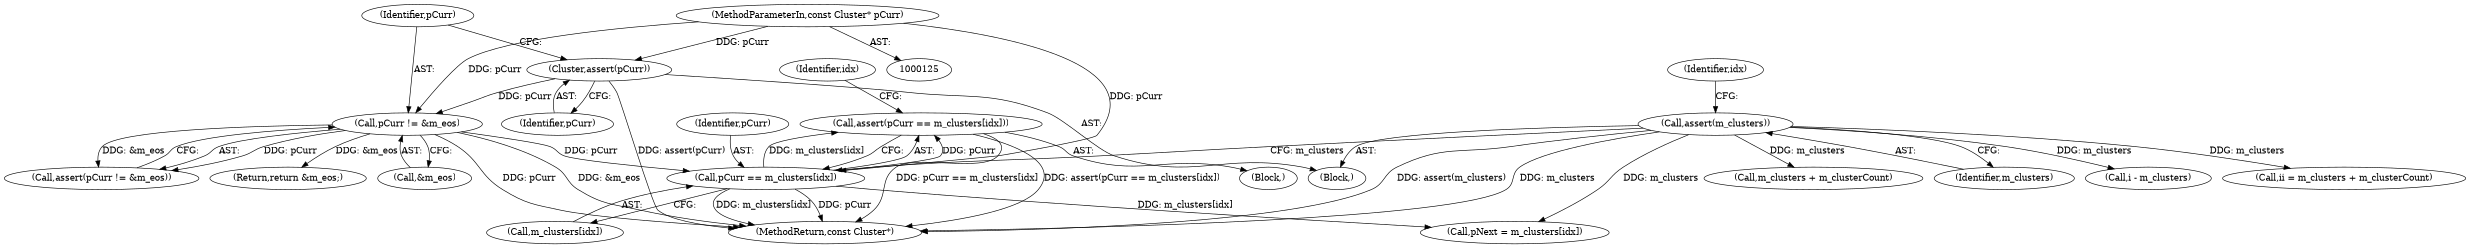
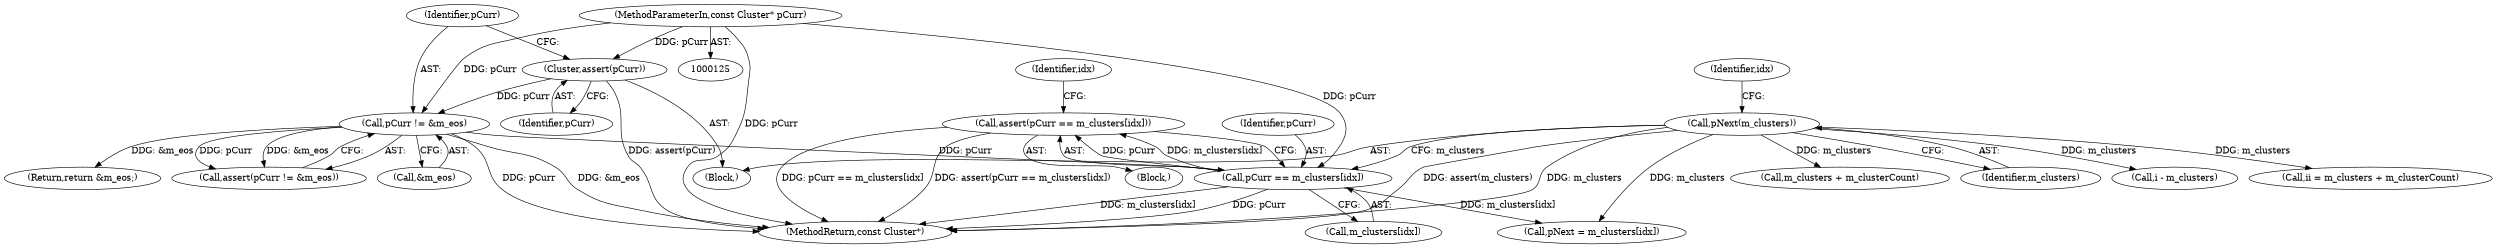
node "(Call,assert(m_clusters))": label "(Call,assert(m_clusters))" -> "(Call,pNext(m_clusters))"
edge "(MethodParameterIn,const Cluster* pCurr)" -> "(MethodReturn,const Cluster*)": added, label "DDG: pCurr"
